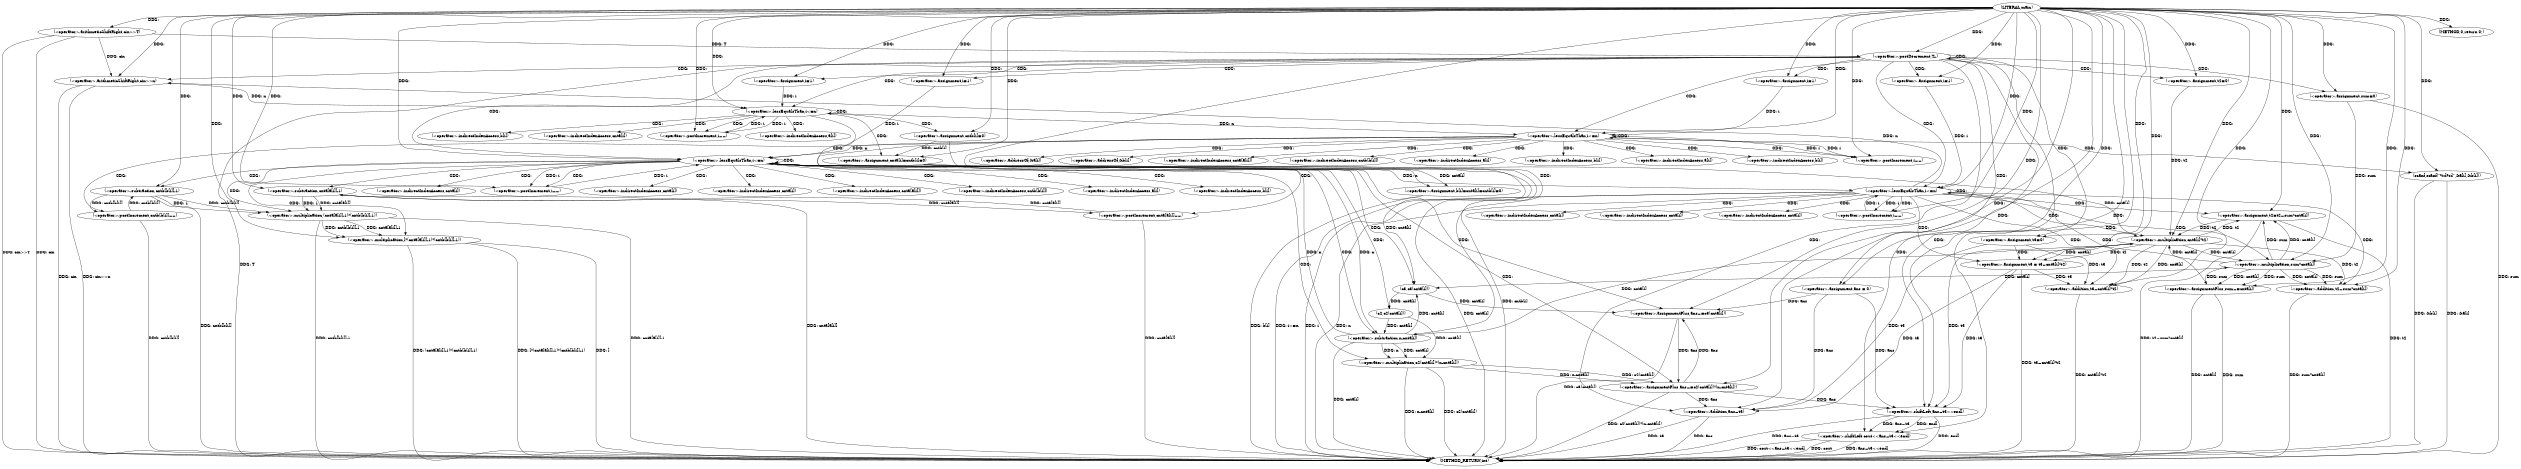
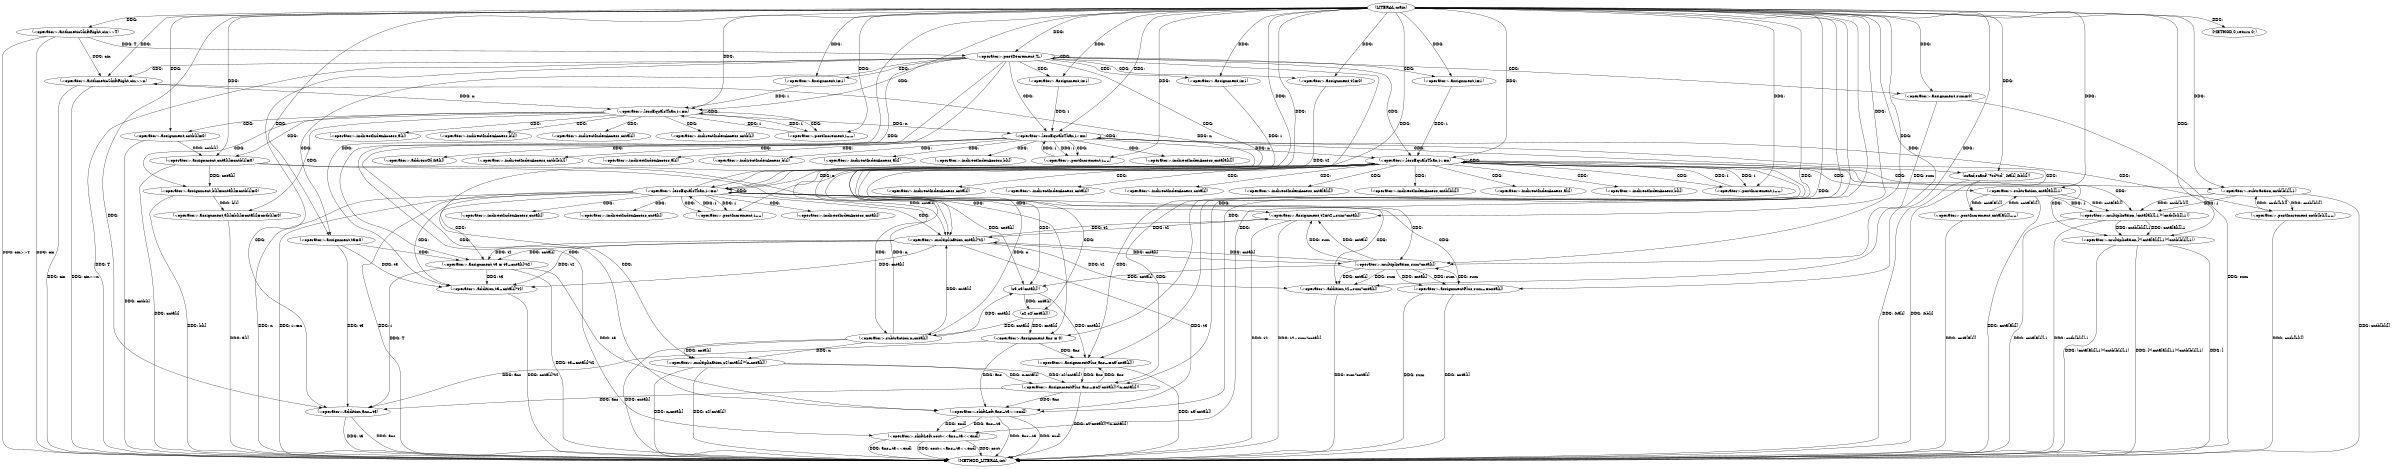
node "(<operator>.indirectIndexAccess,cntb[i])": added
edge "(LITERAL,main)" -> "(<operator>.subtraction,n-cnta[i])": removed, label "DDG:"
node "(<operator>.addressOf,&b[i])": removed
node "(<operator>.assignment,a[i]=b[i]=cnta[i]=cntb[i]=0)": added
edge "(<operator>.assignmentPlus,sum+=cnta[i])" -> "(<operator>.multiplication,sum*cnta[i])": label "DDG: sum" -> "CDG: sum"
edge "(c2,c2(cnta[i]))" -> "(<operator>.multiplication,c2(cnta[i])*(n-cnta[i]))": now "(c2,c2(cnta[i]))" -> "(<operator>.assignment,ans = 0)"
edge "(<operator>.assignment,t3 = t3+cnta[i]*t2)" -> "(<operator>.addition,ans+t3)": label "DDG: t3" -> "DDG: T"
node "(METHOD_RETURN,int)": label "(METHOD_RETURN,int)" -> "(METHOD_LITERAL,int)"
